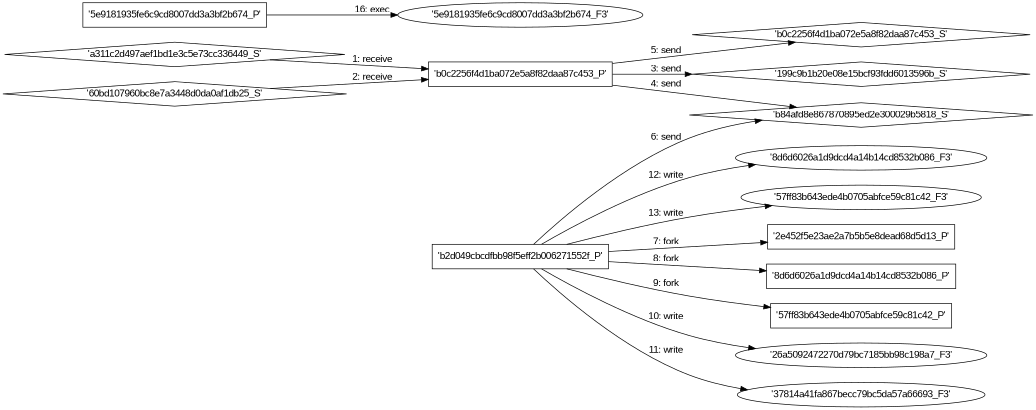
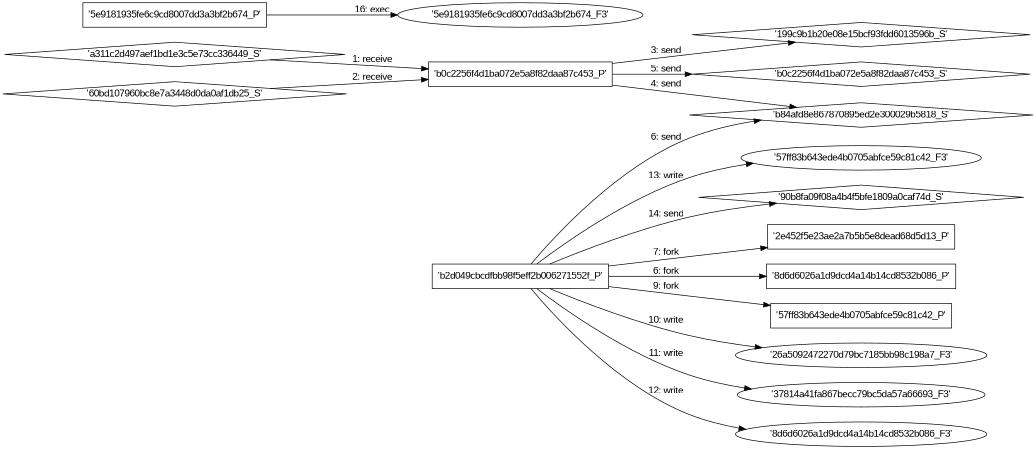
node "'90b8fa09f08a4b4f5bfe1809a0caf74d_S'": added
edge "'b2d049cbcdfbb98f5eff2b006271552f_P'" -> "'8d6d6026a1d9dcd4a14b14cd8532b086_P'": label "8: fork" -> "6: fork"
